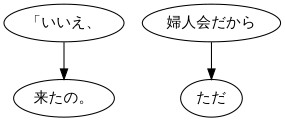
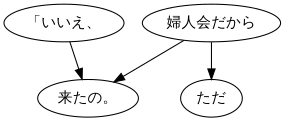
edge "婦人会だから" -> "来たの。": added
